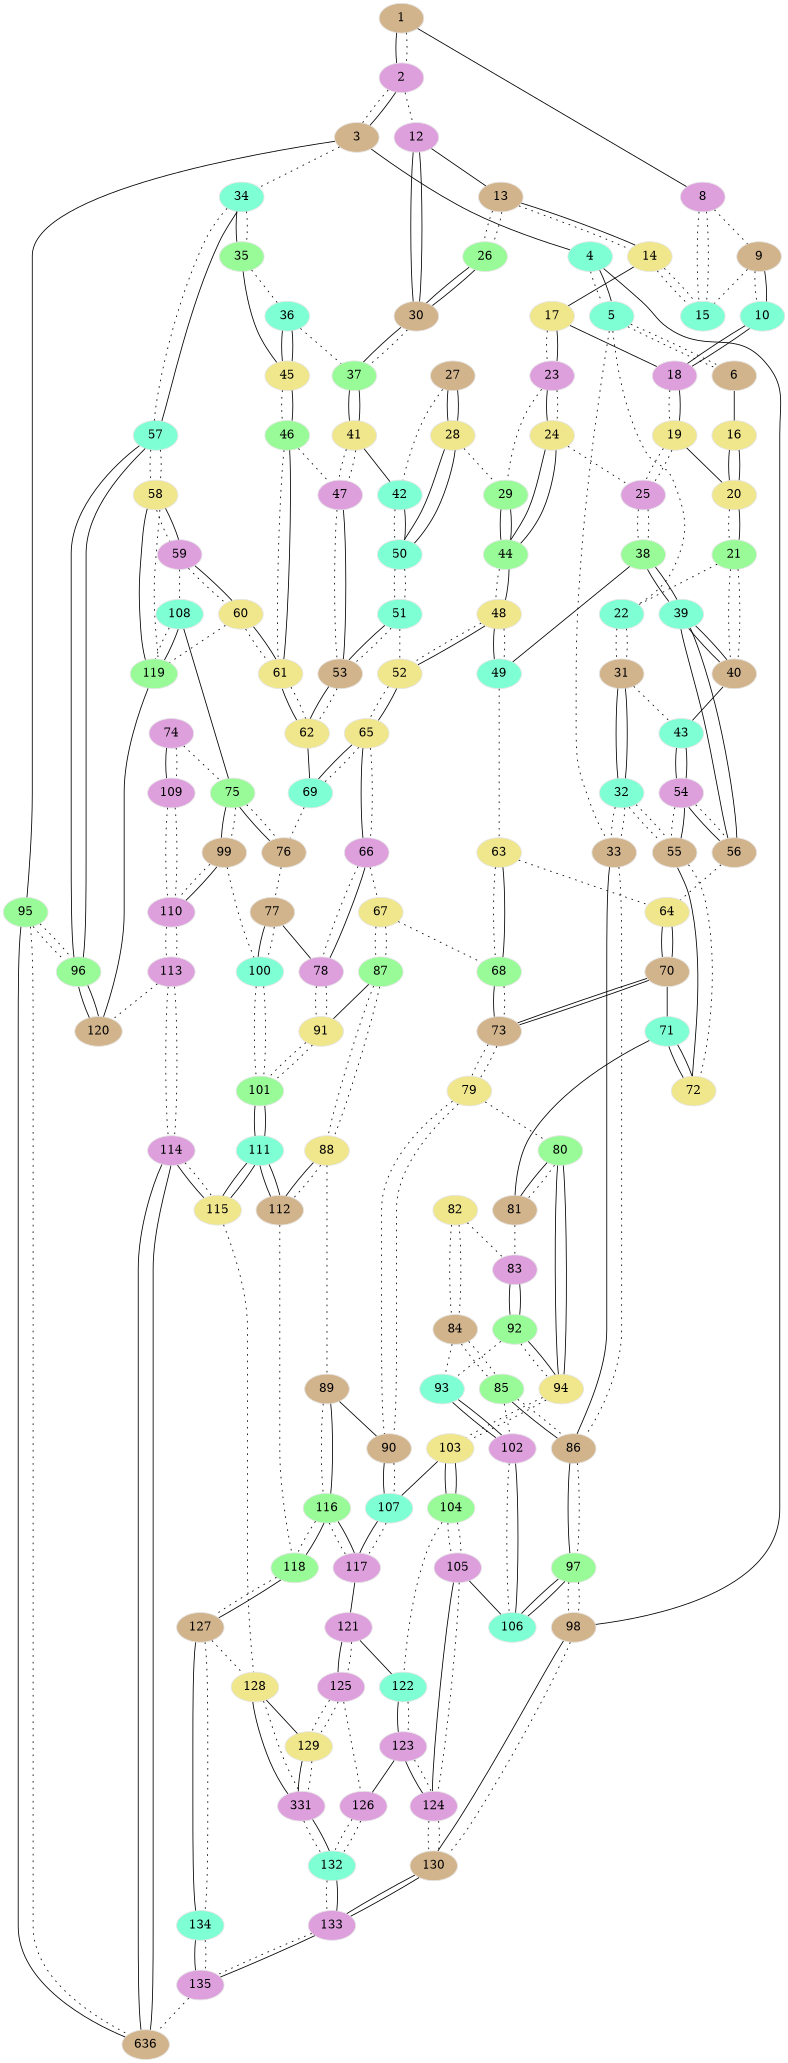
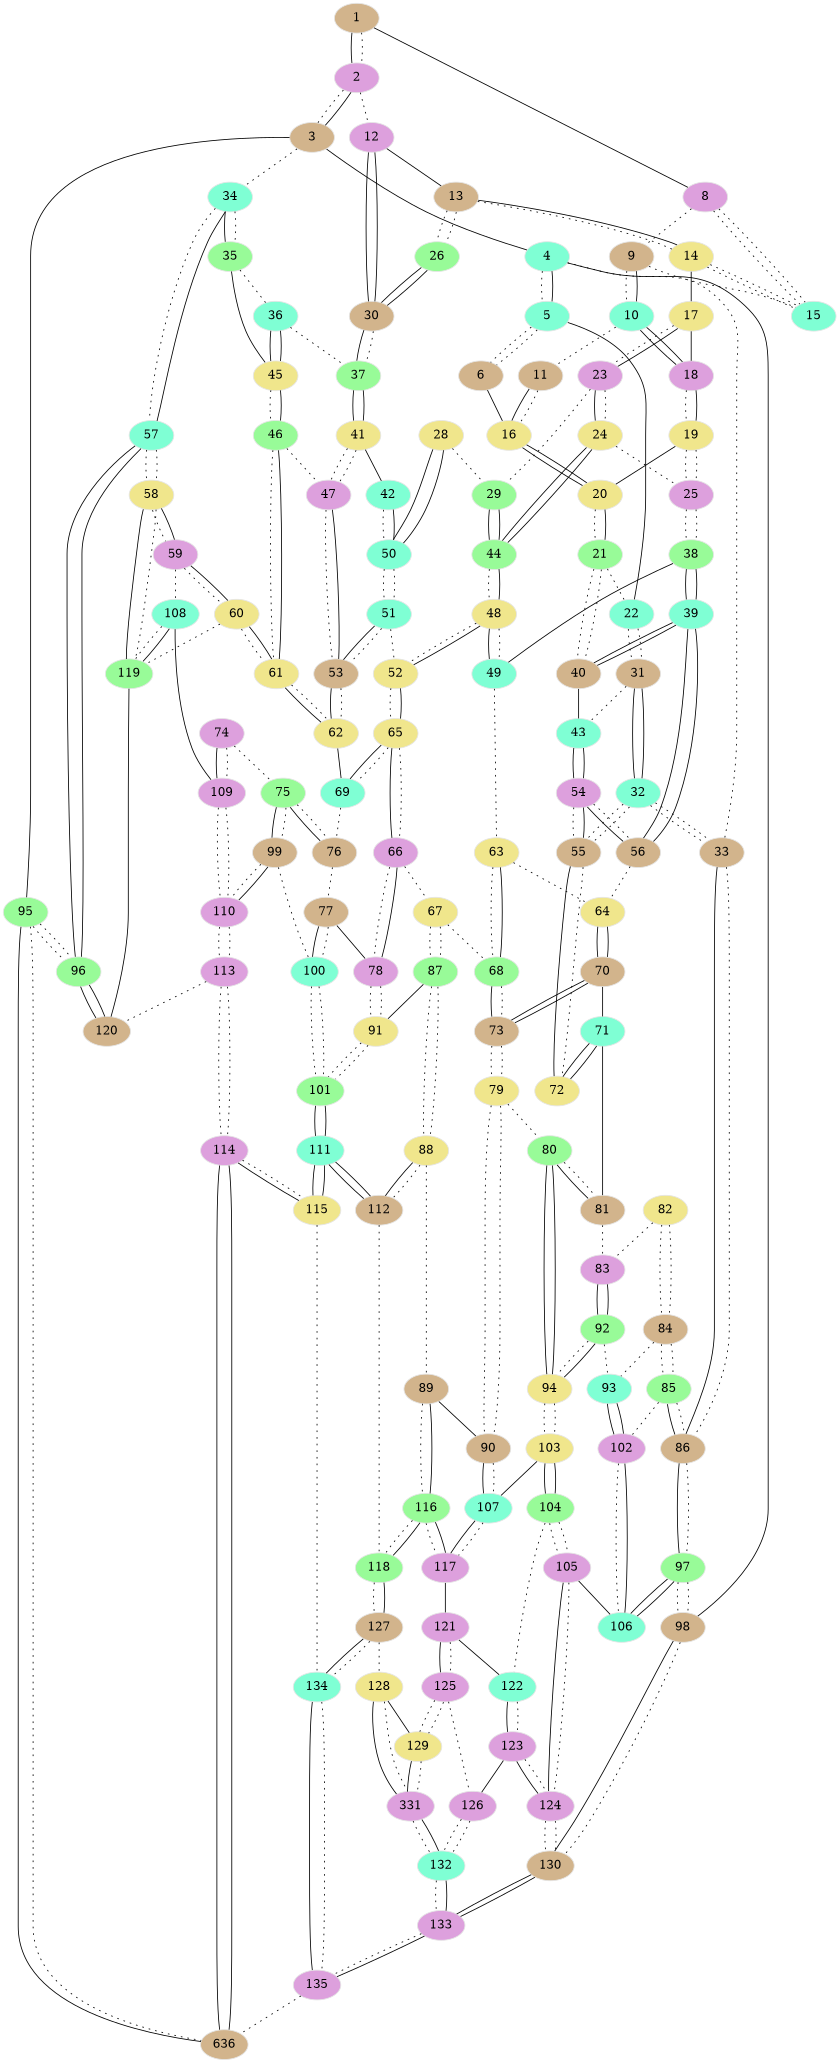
node "27": removed
node "11": added
edge "5" -- "22": style dotted -> solid
edge "5" -- "33": now "4" -- "33"
edge "108" -- "75": now "108" -- "109"
edge "115" -- "128": now "115" -- "134"
